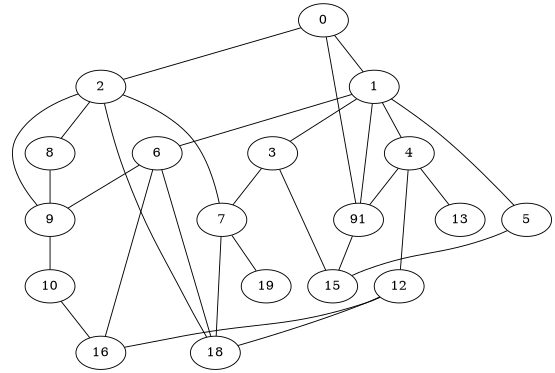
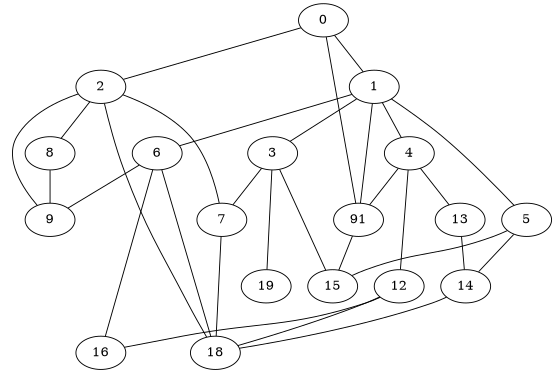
edge "7" -- "19": now "3" -- "19"
node "10": removed
node "14": added
